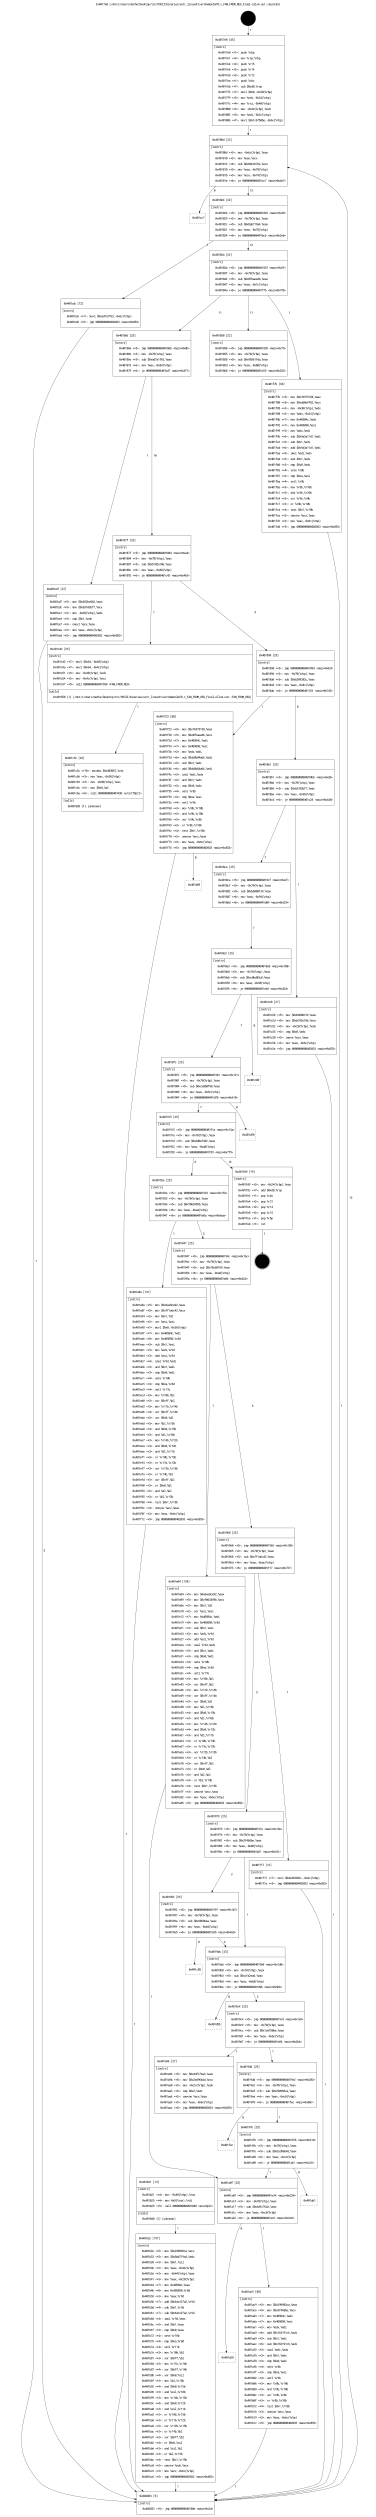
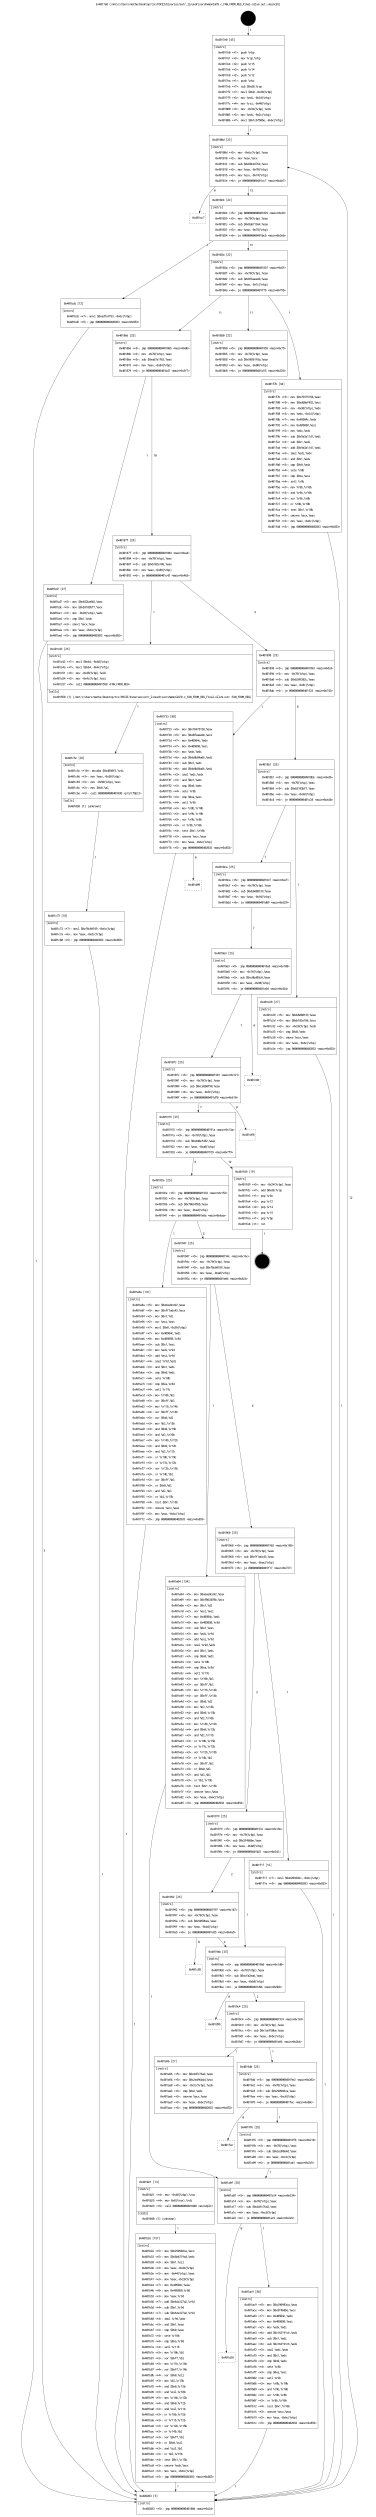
node "0x401c73 [18]": added
node "0x401ab1": removed
